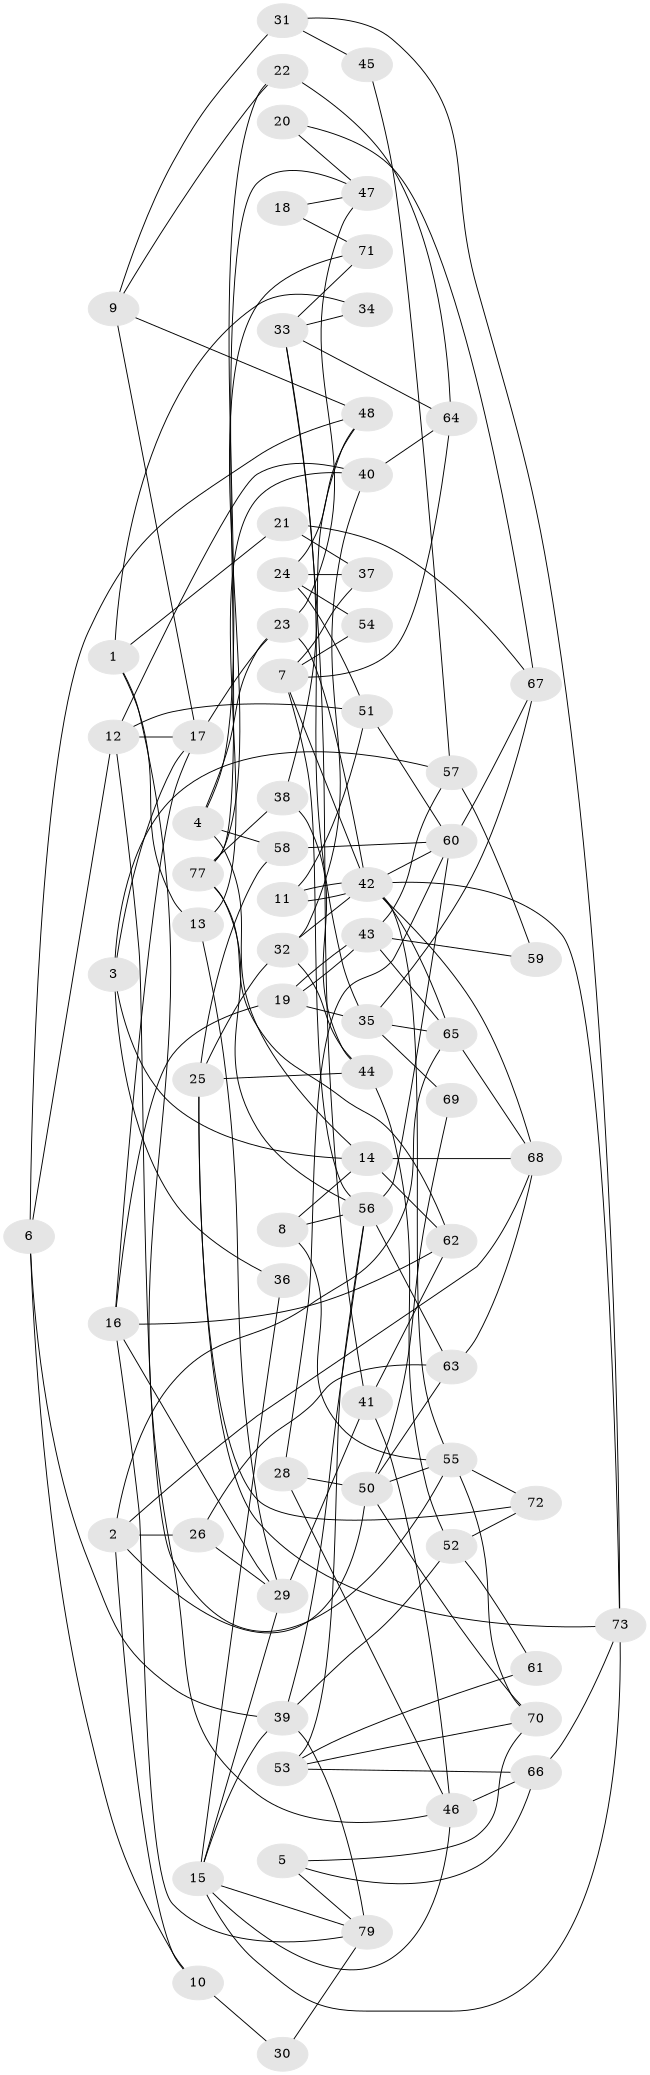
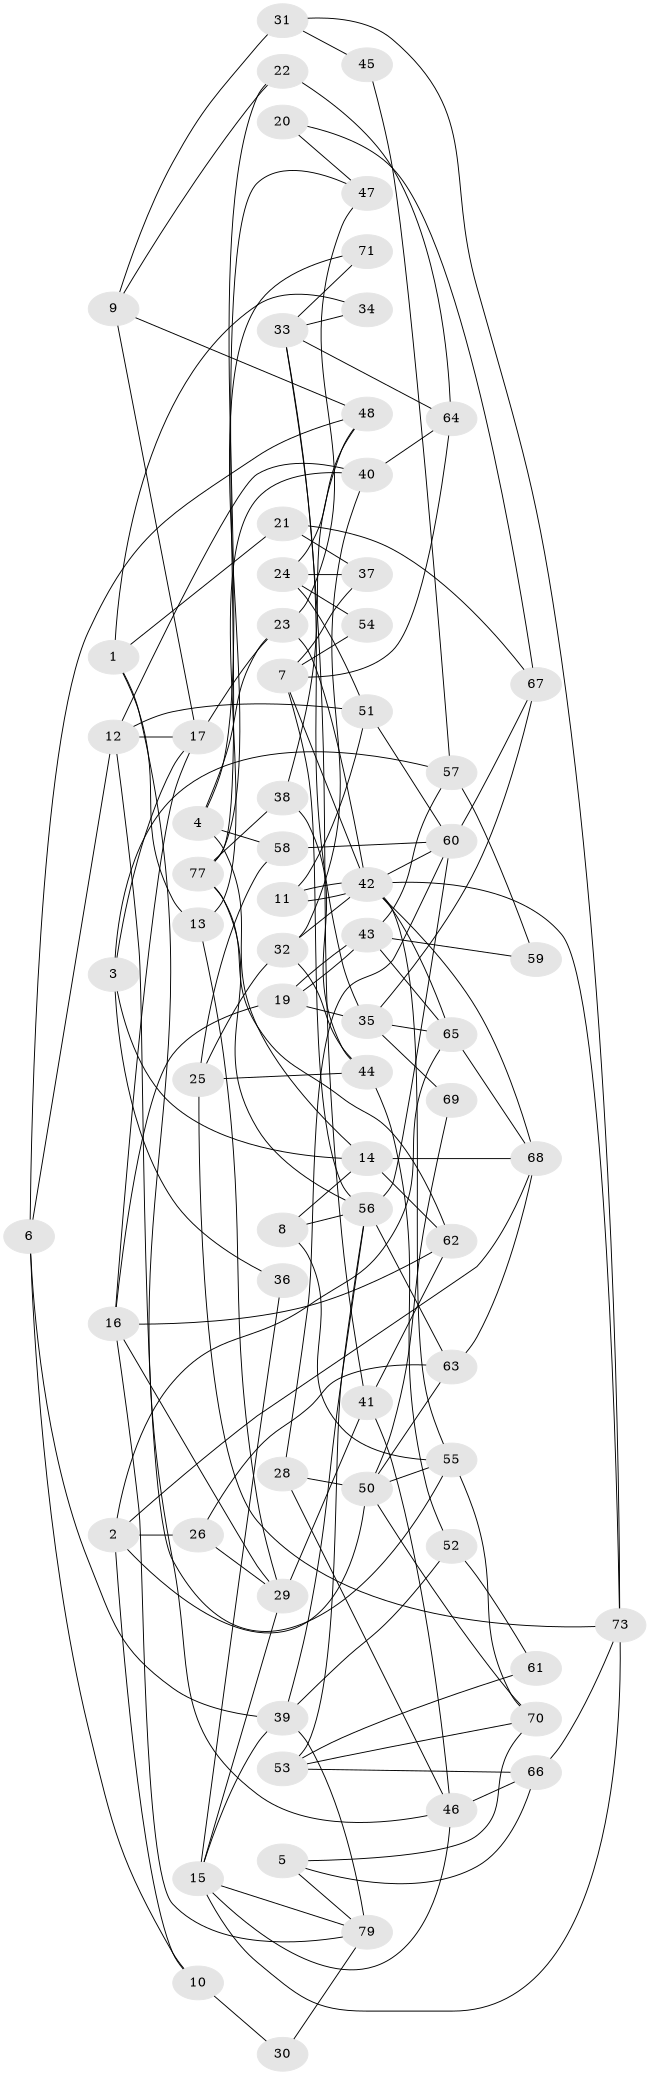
node "18": removed
node "72": removed
